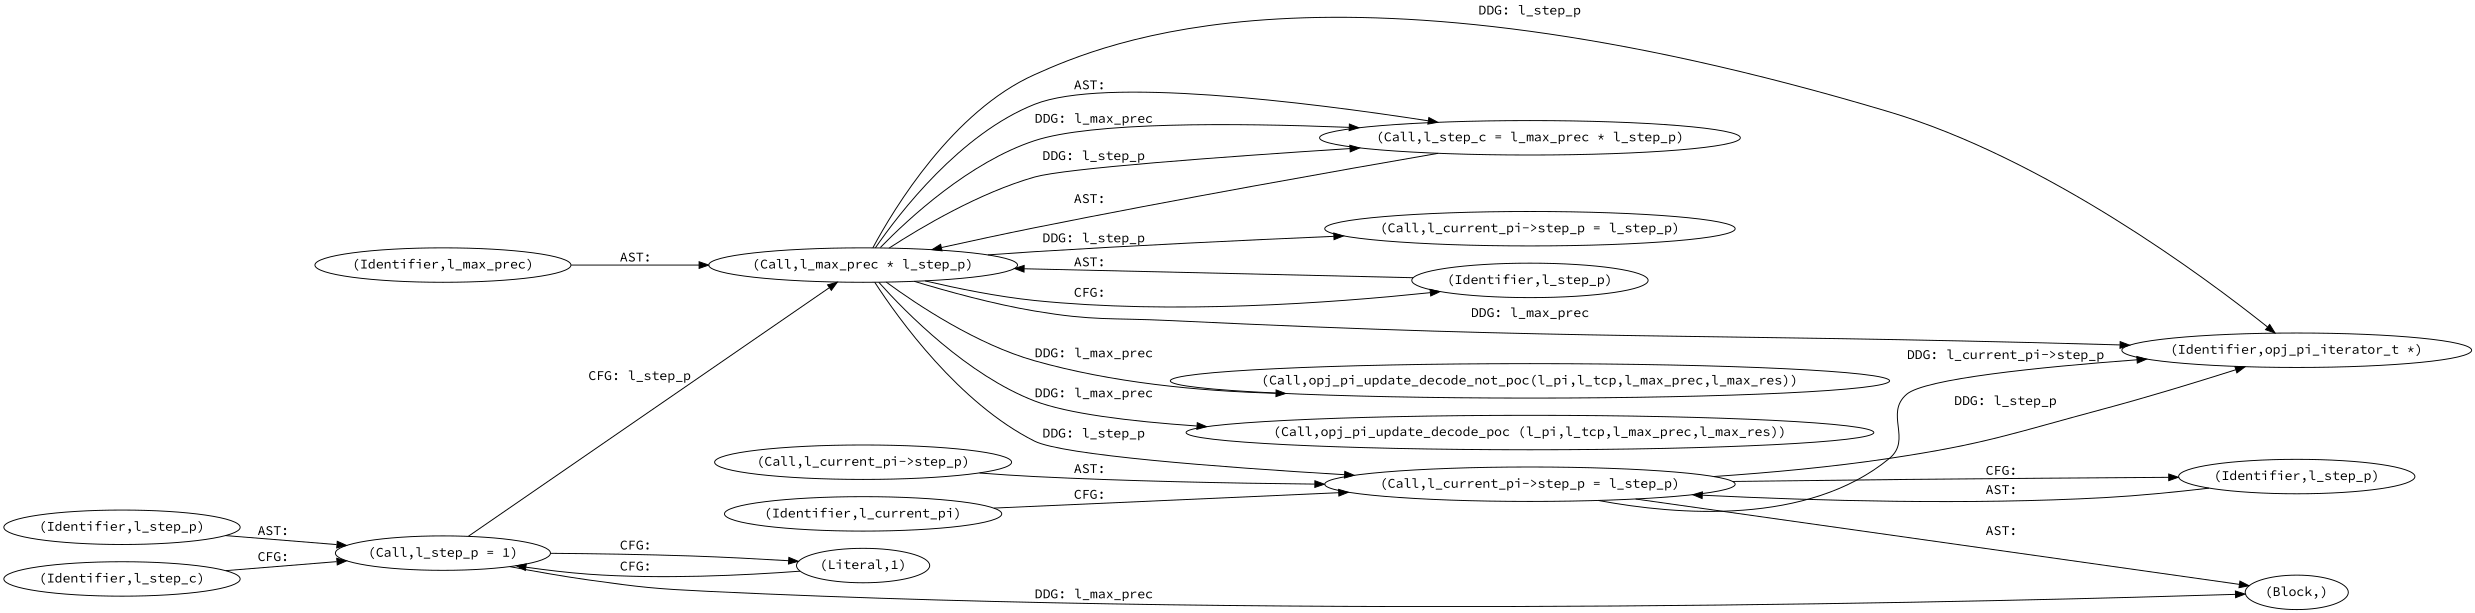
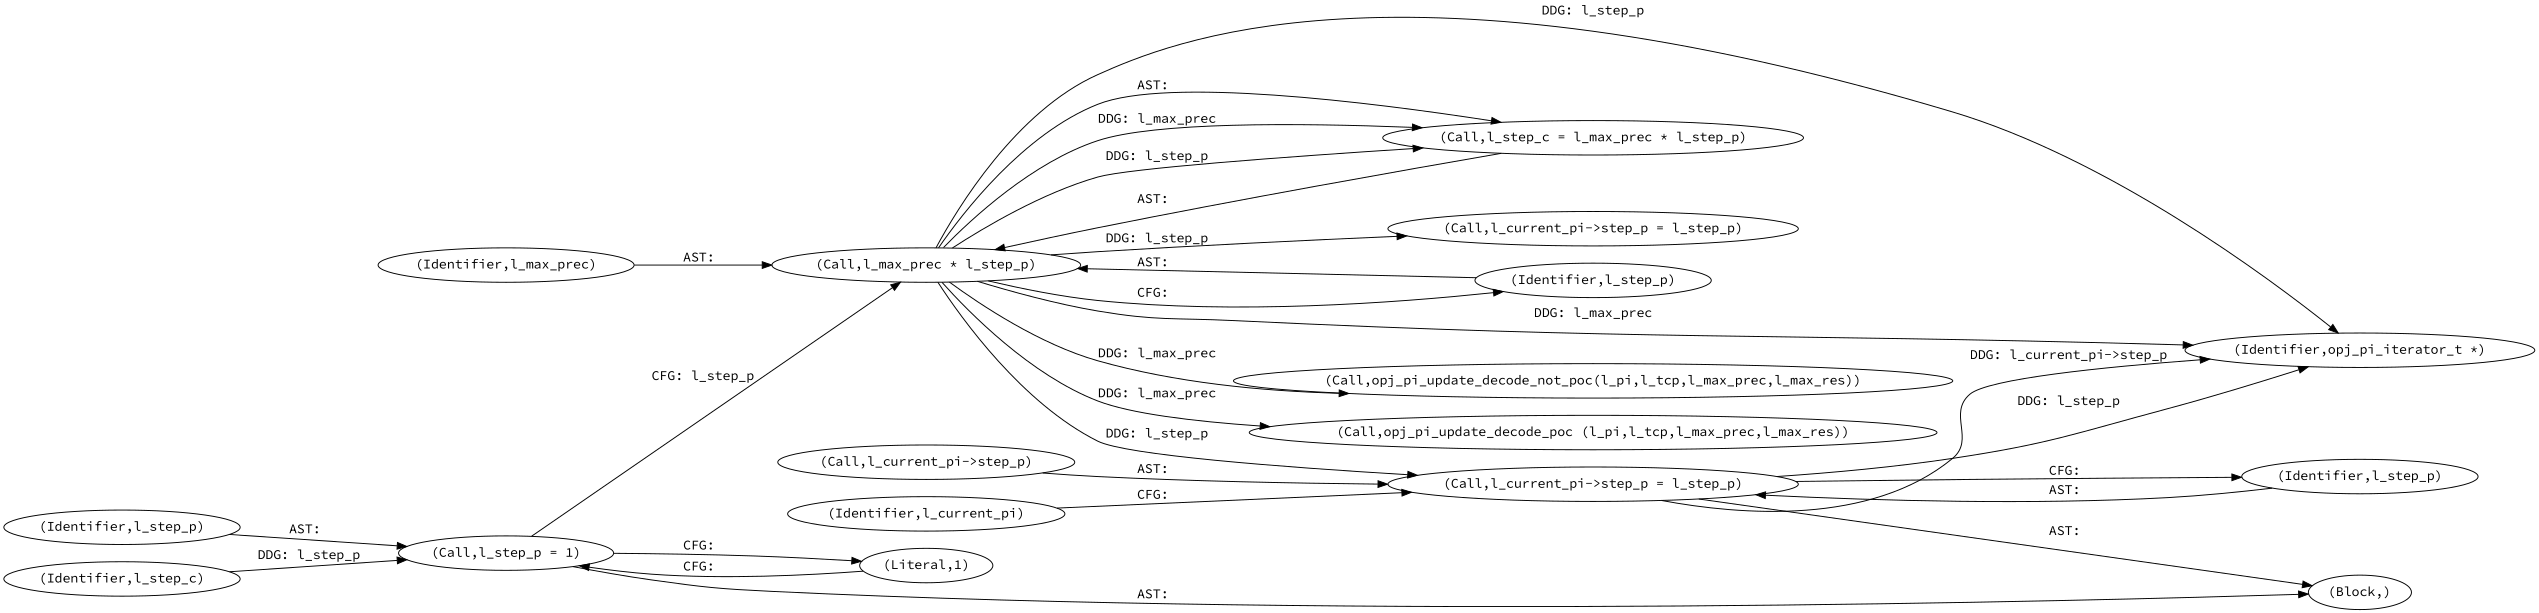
edge "(Identifier,l_step_c)" -> "(Call,l_step_p = 1)": label "CFG: " -> "DDG: l_step_p"
edge "(Call,l_step_p = 1)" -> "(Block,)": label "DDG: l_max_prec" -> "AST: "
